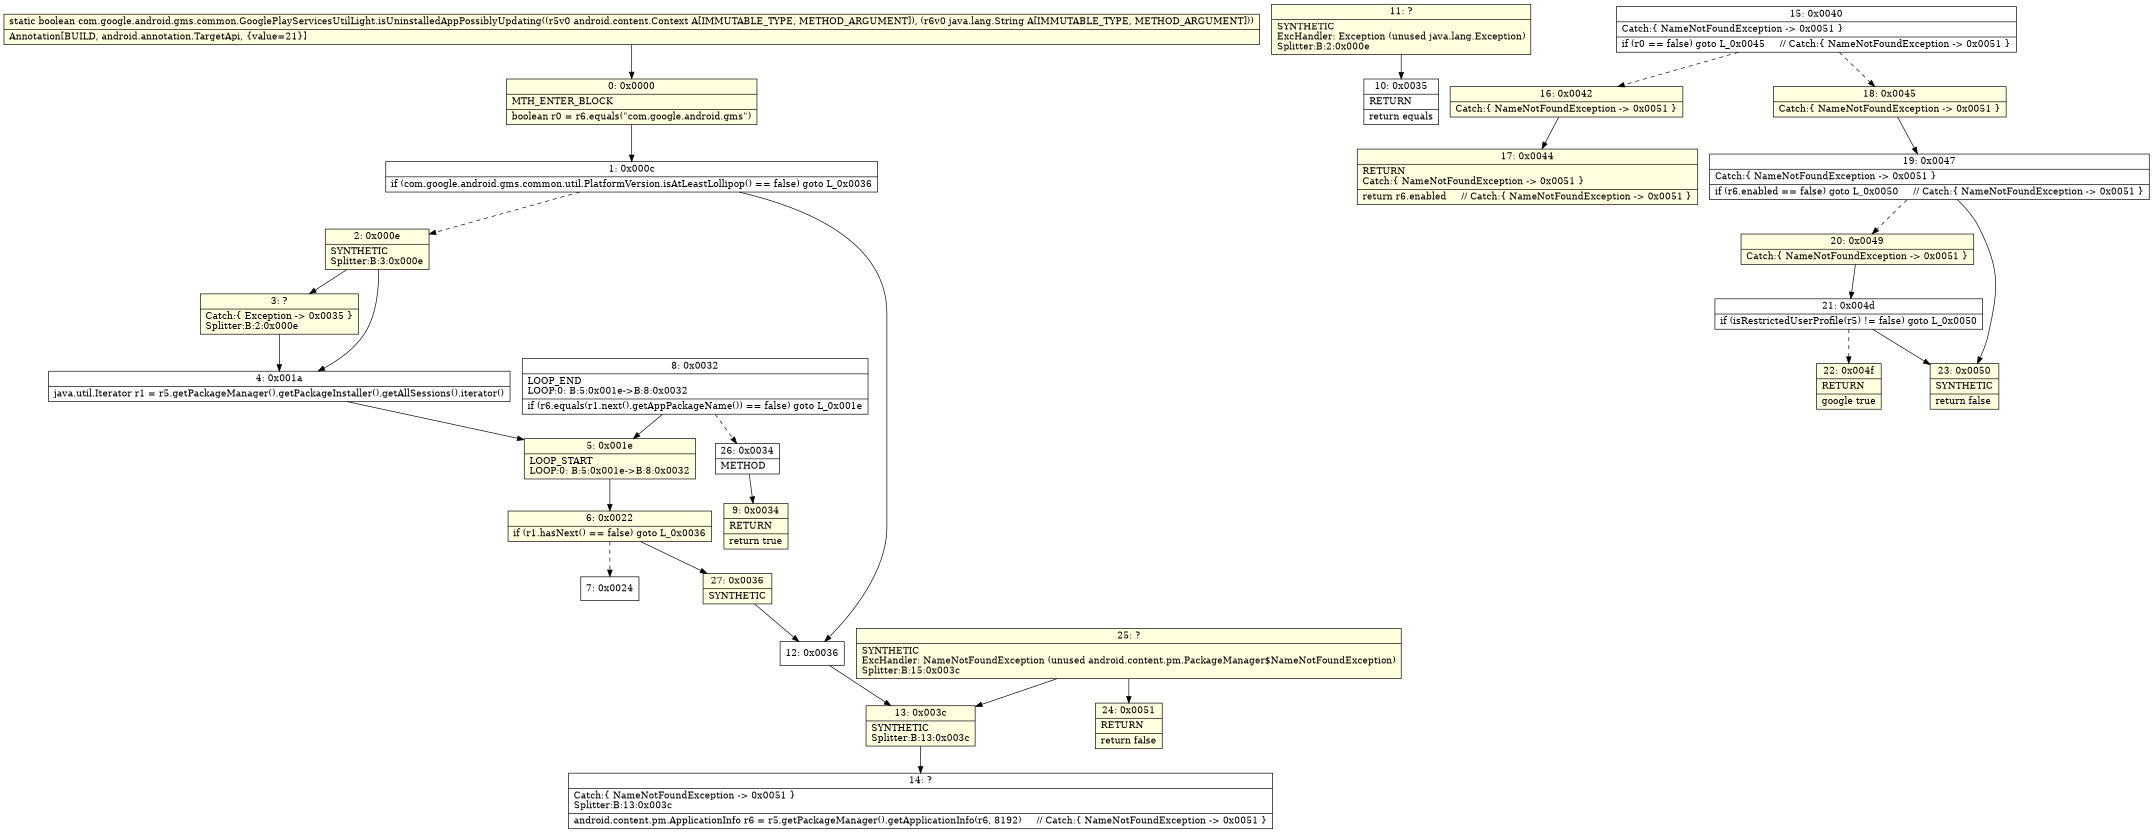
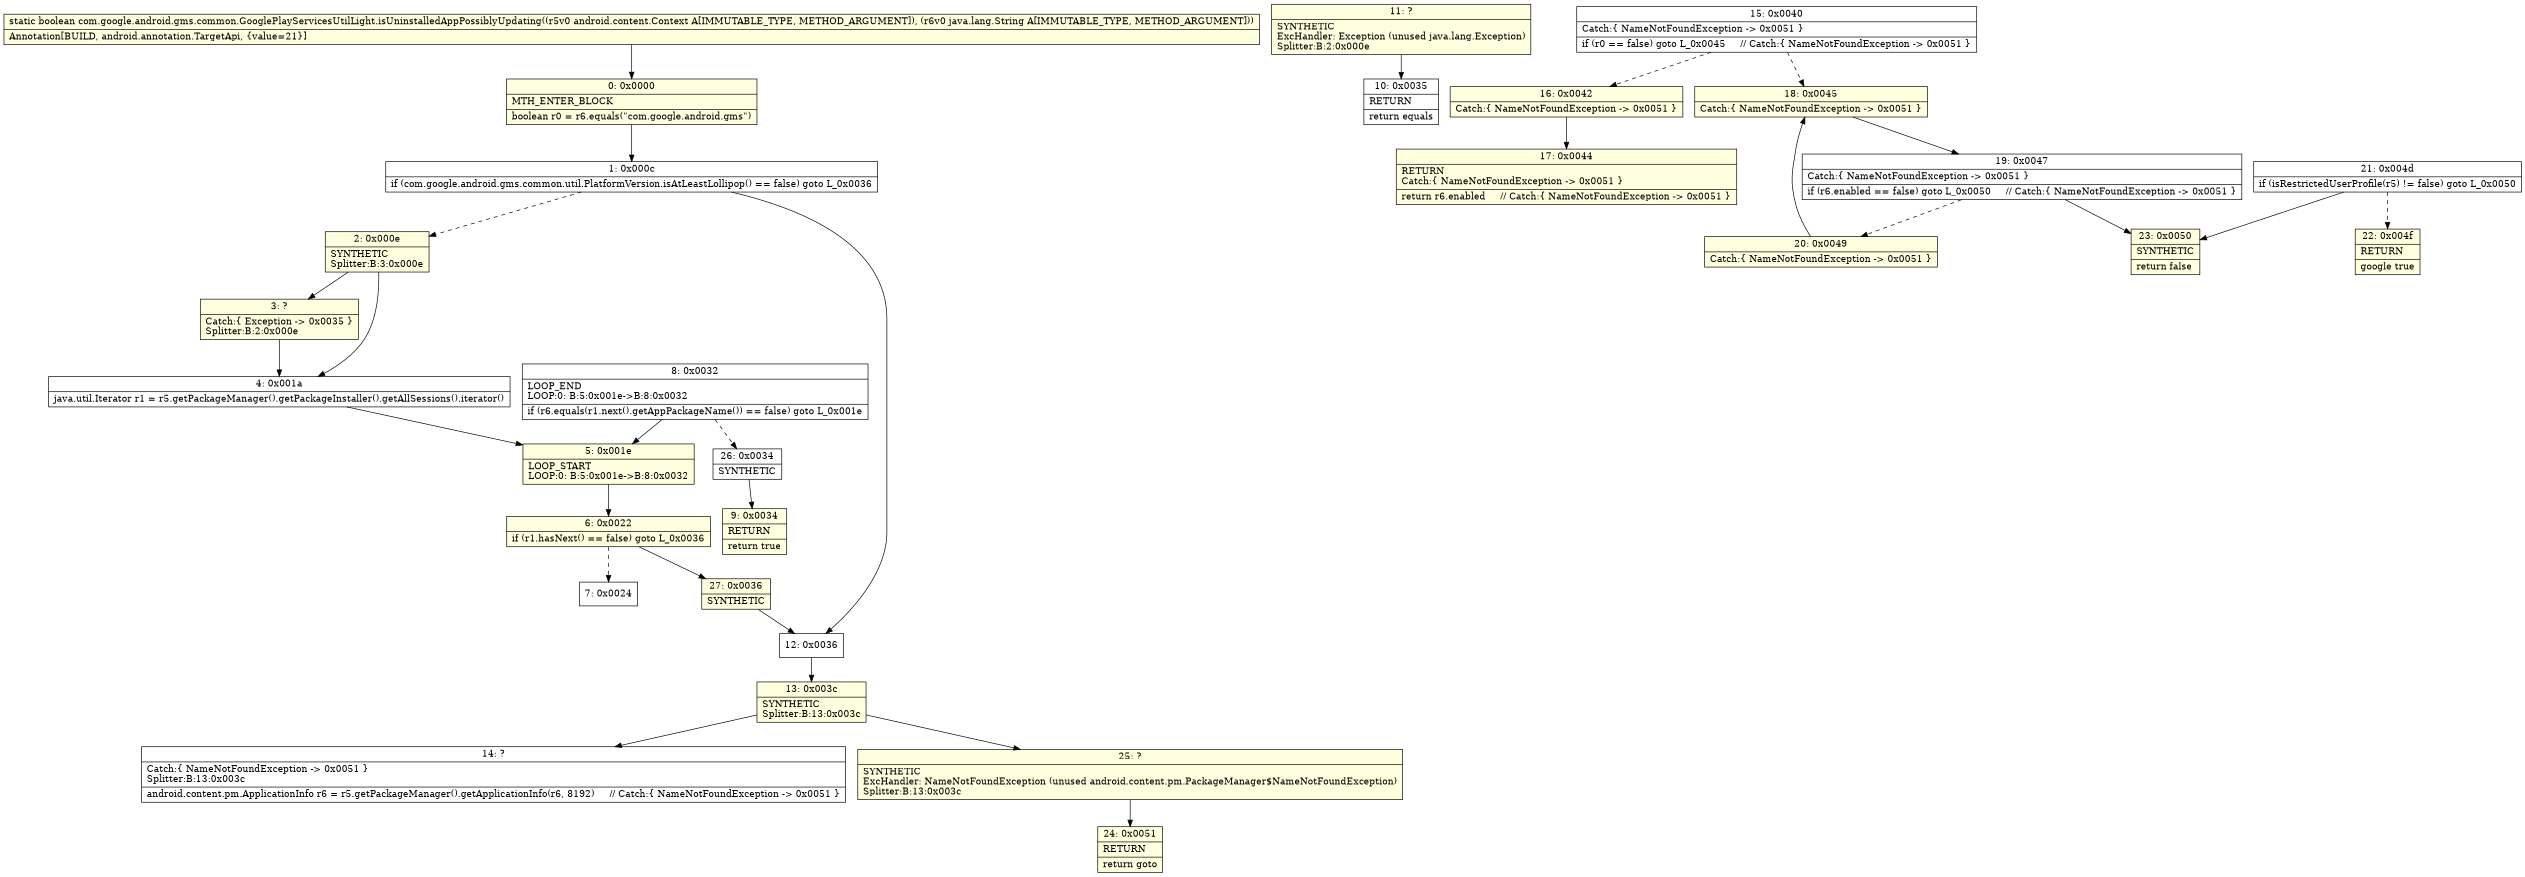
edge "20: 0x0049" -> "21: 0x004d": now "20: 0x0049" -> "18: 0x0045"
node "26: 0x0034": text "METHOD" -> "SYNTHETIC"
node "25: ?": text "Splitter:B:15:0x003c" -> "Splitter:B:13:0x003c"
edge "25: ?" -> "13: 0x003c": reversed
node "24: 0x0051": text "return false" -> "return goto"
